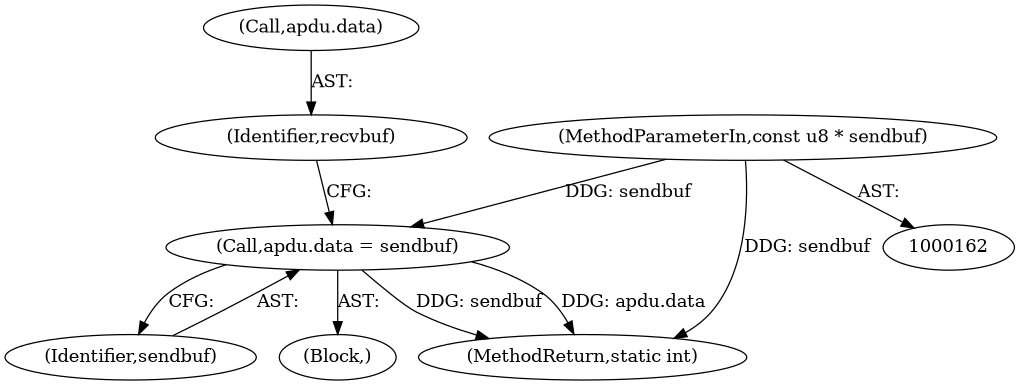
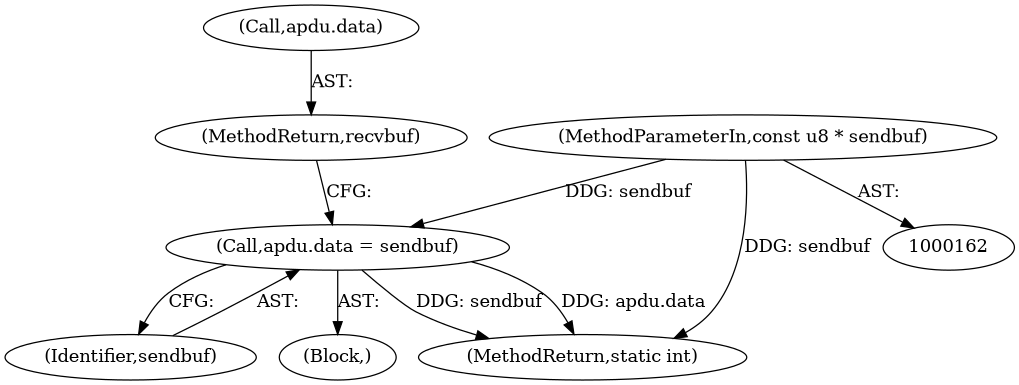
node "(Identifier,recvbuf)": label "(Identifier,recvbuf)" -> "(MethodReturn,recvbuf)"
